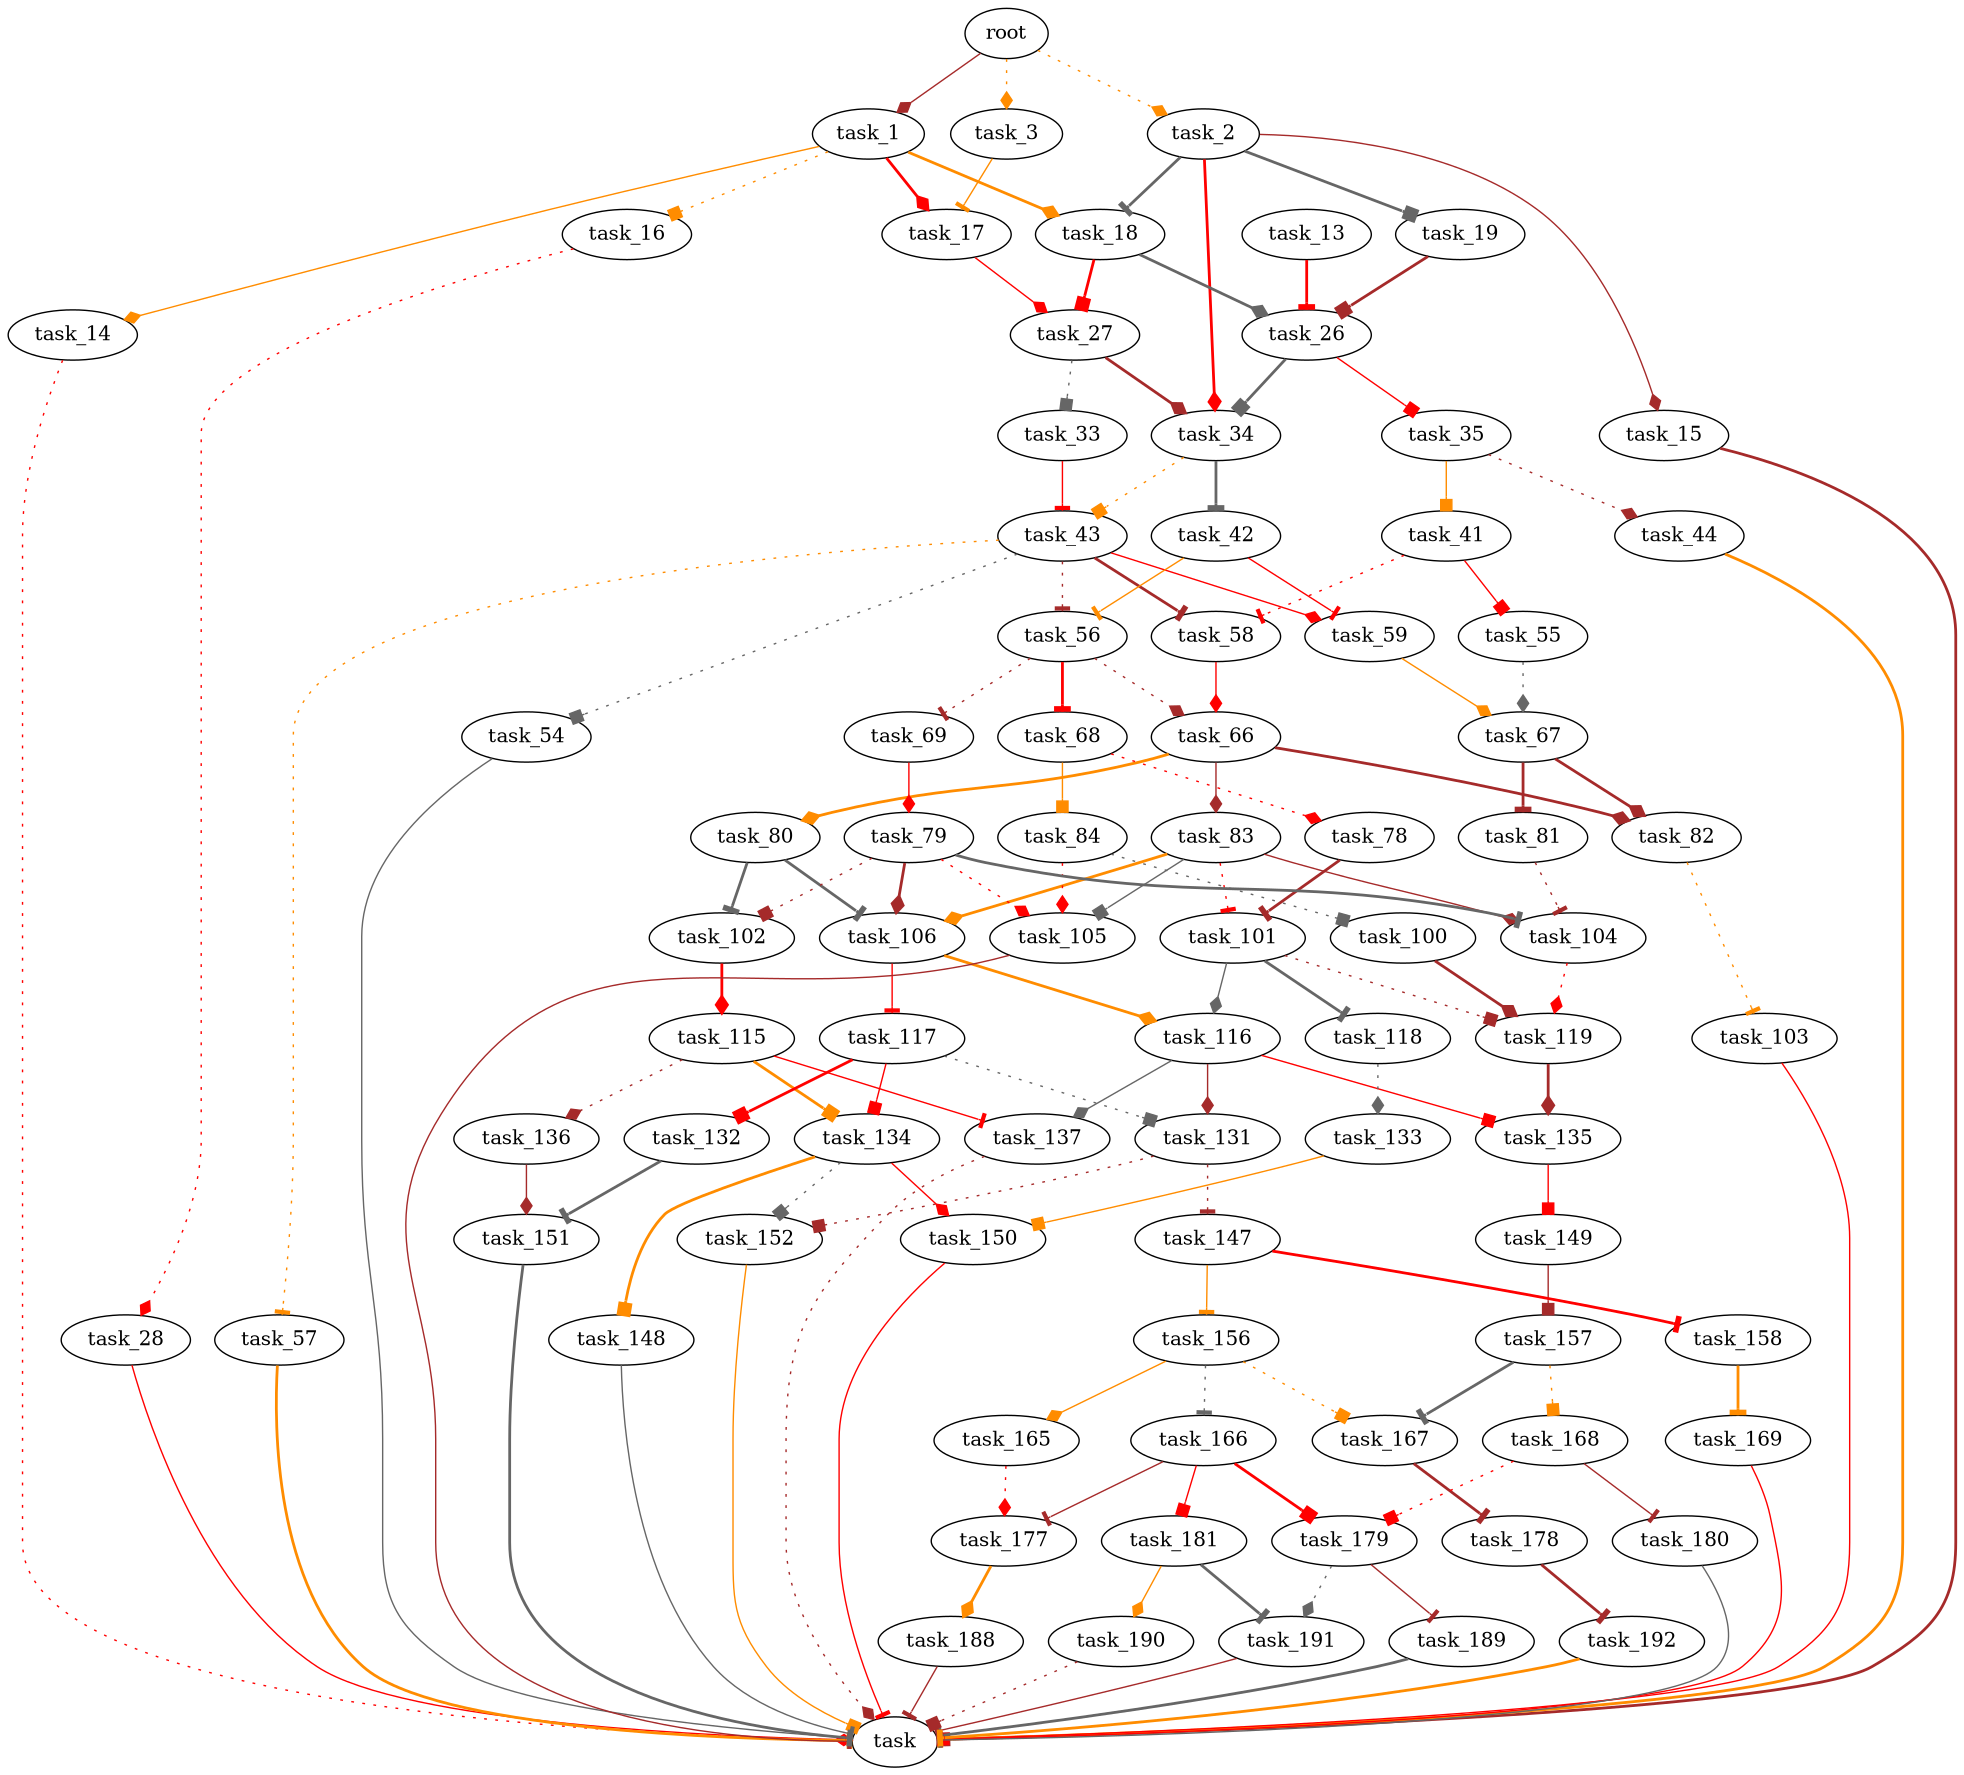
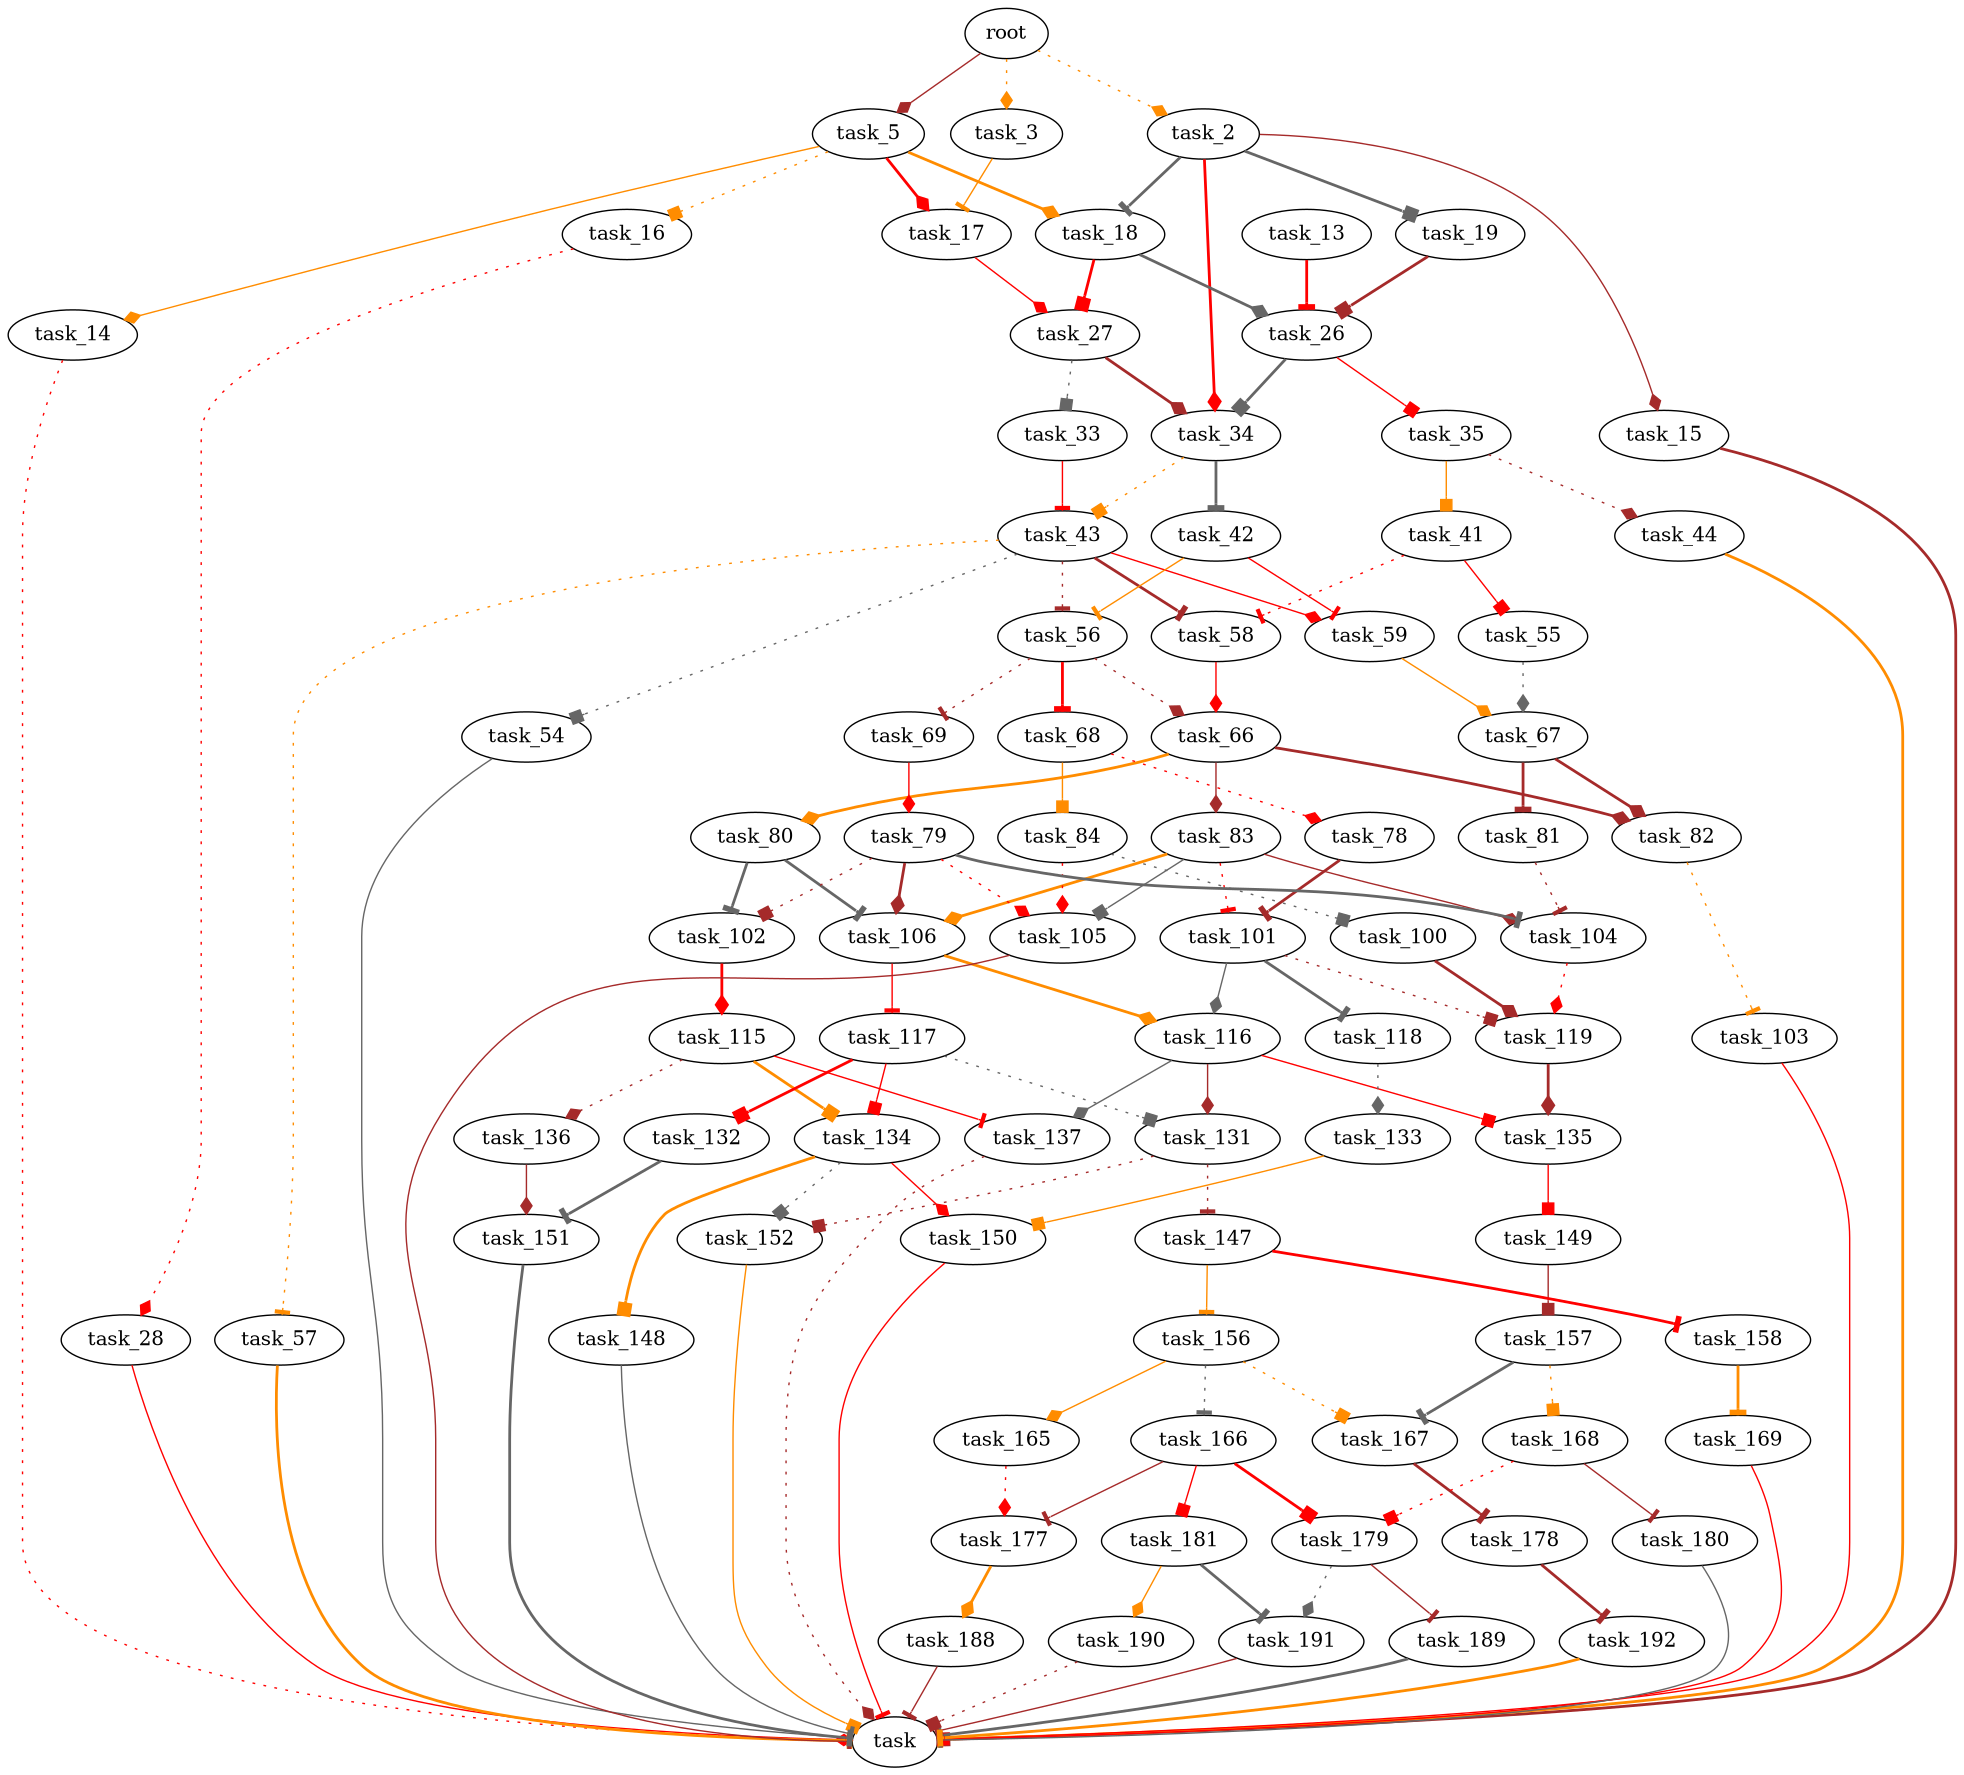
node "task_1": label "task_1" -> "task_5"
